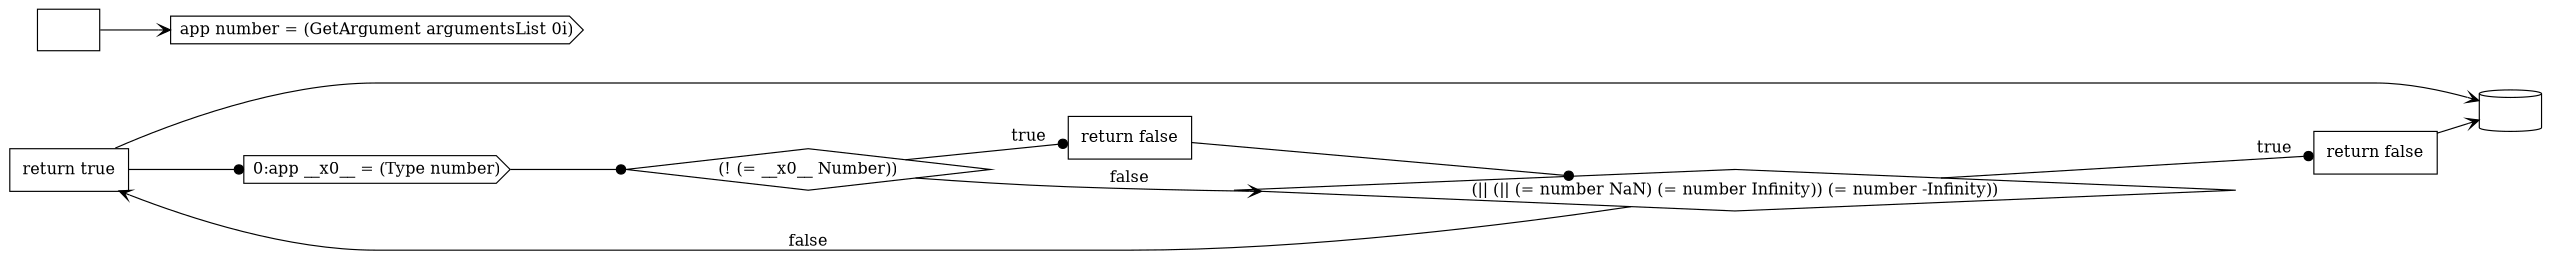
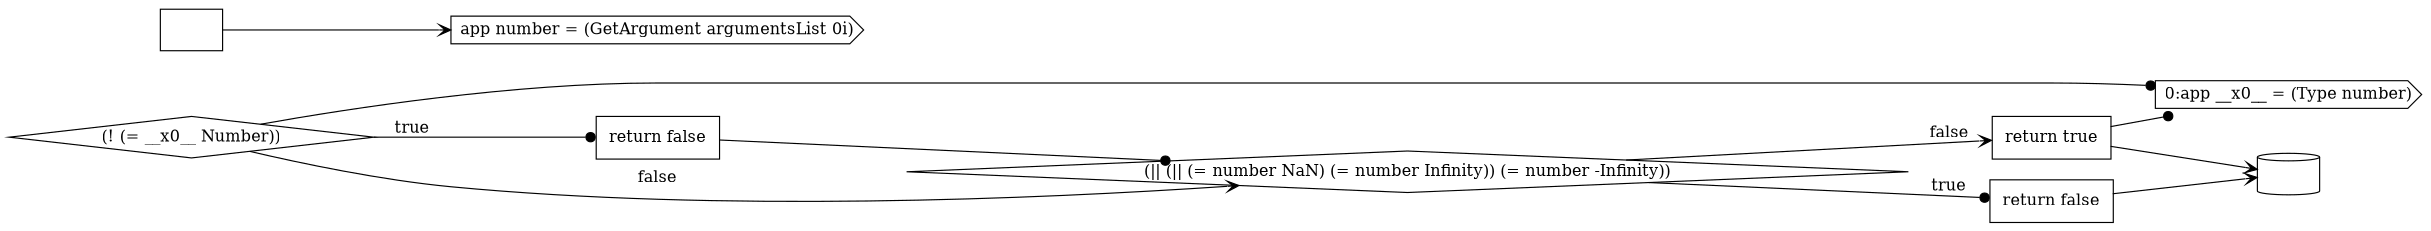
edge "0:app __x0__ = (Type number)" -> "(! (= __x0__ Number))": reversed
